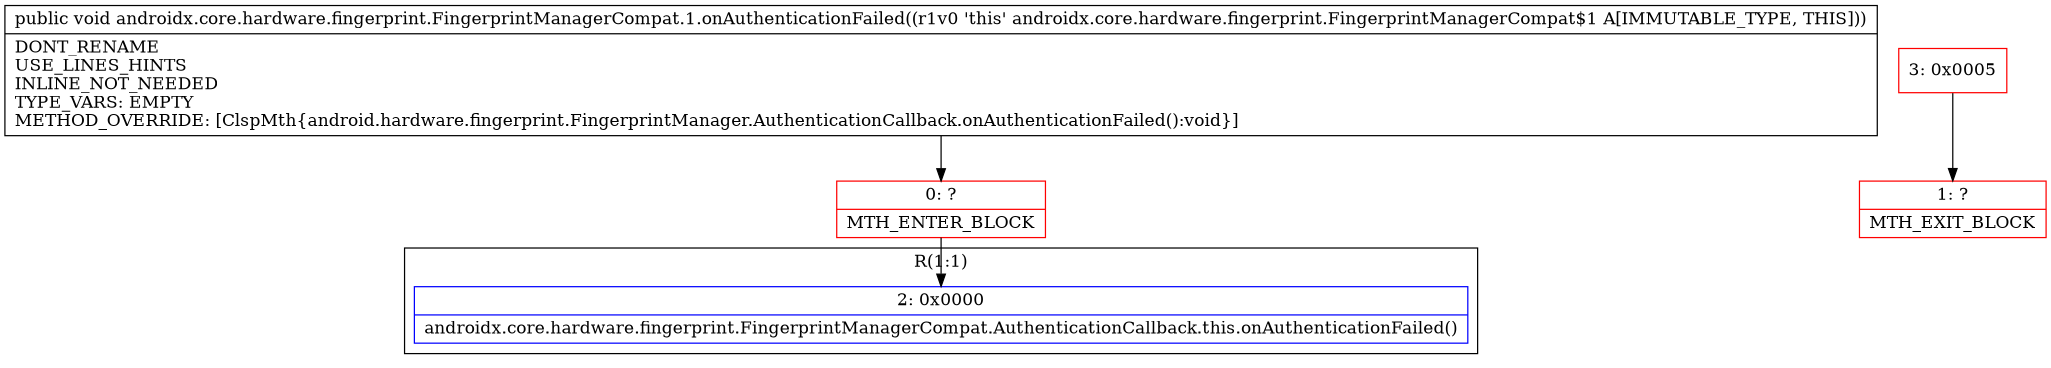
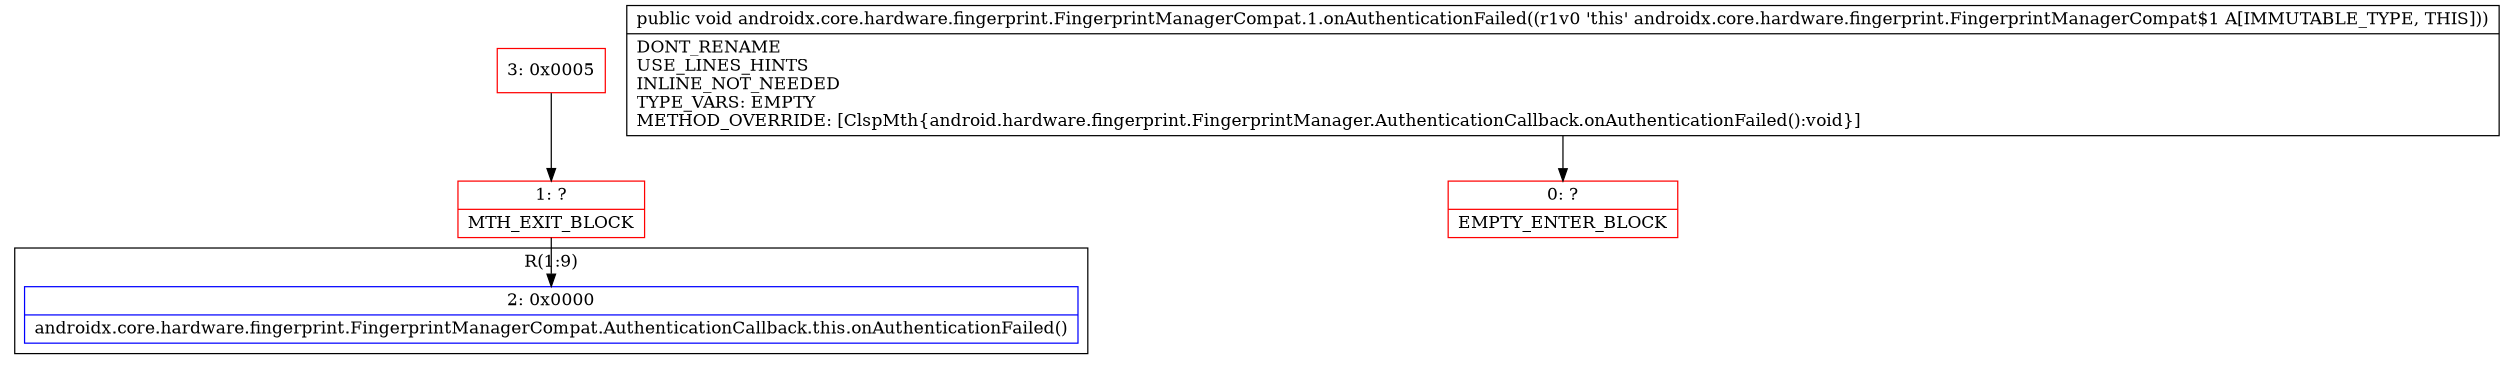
node "0: ?": text "MTH_ENTER_BLOCK" -> "EMPTY_ENTER_BLOCK"
edge "0: ?" -> "2: 0x0000": now "1: ?" -> "2: 0x0000"
cluster "R(1:1)": label "R(1:1)" -> "R(1:9)"
